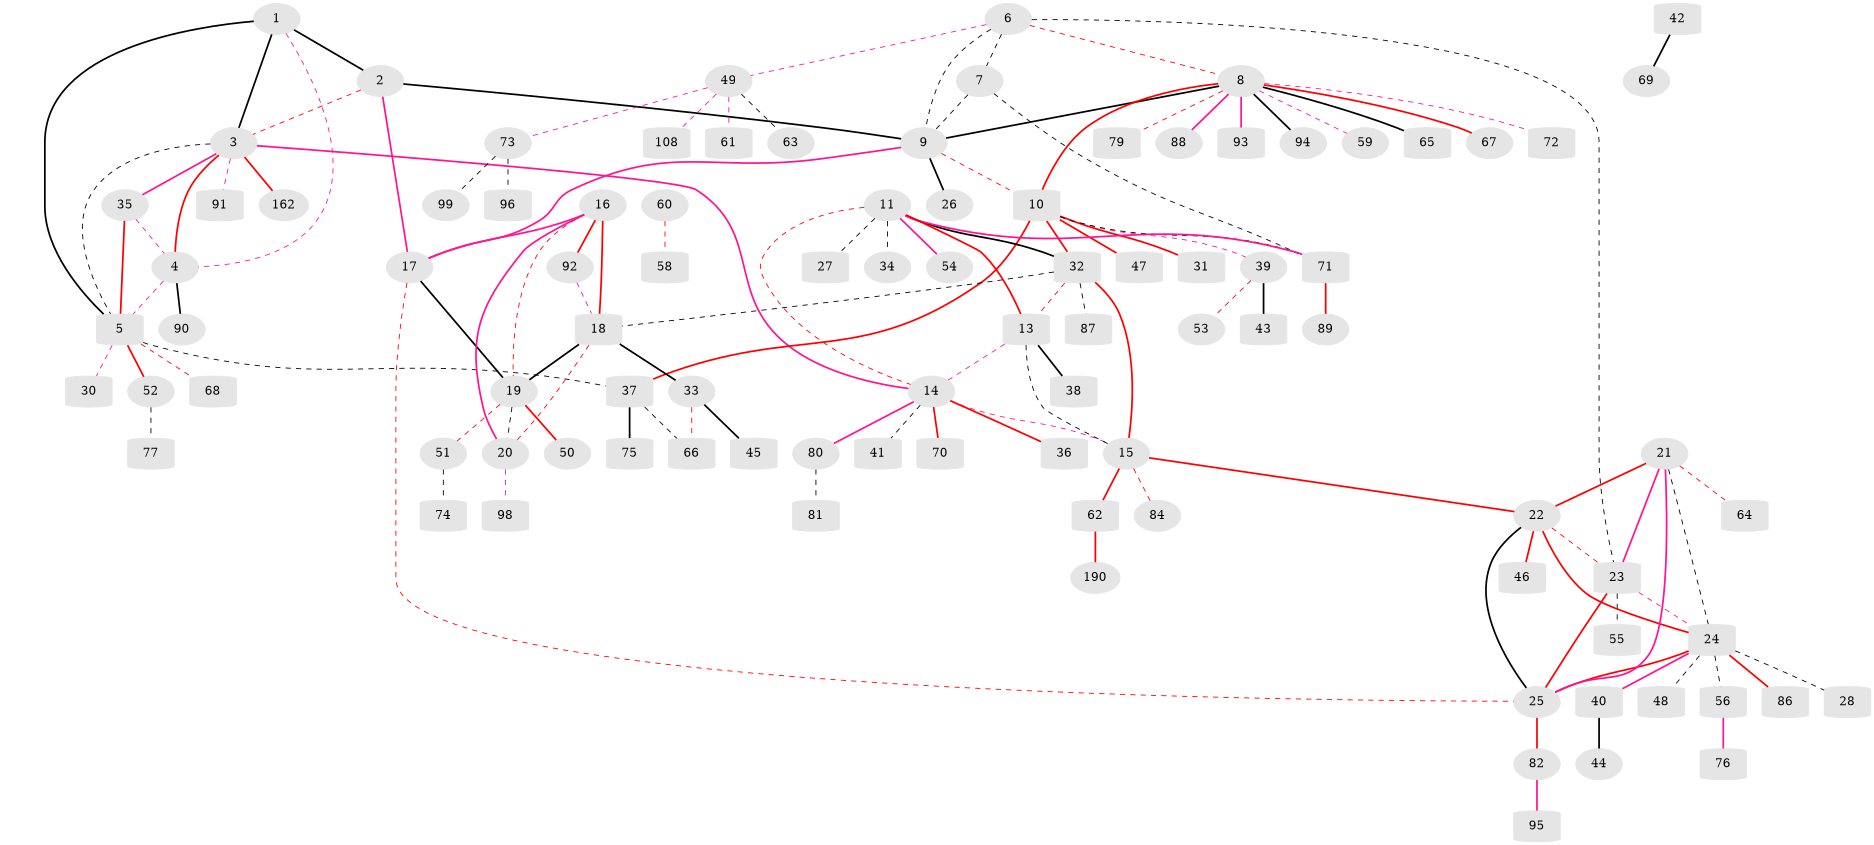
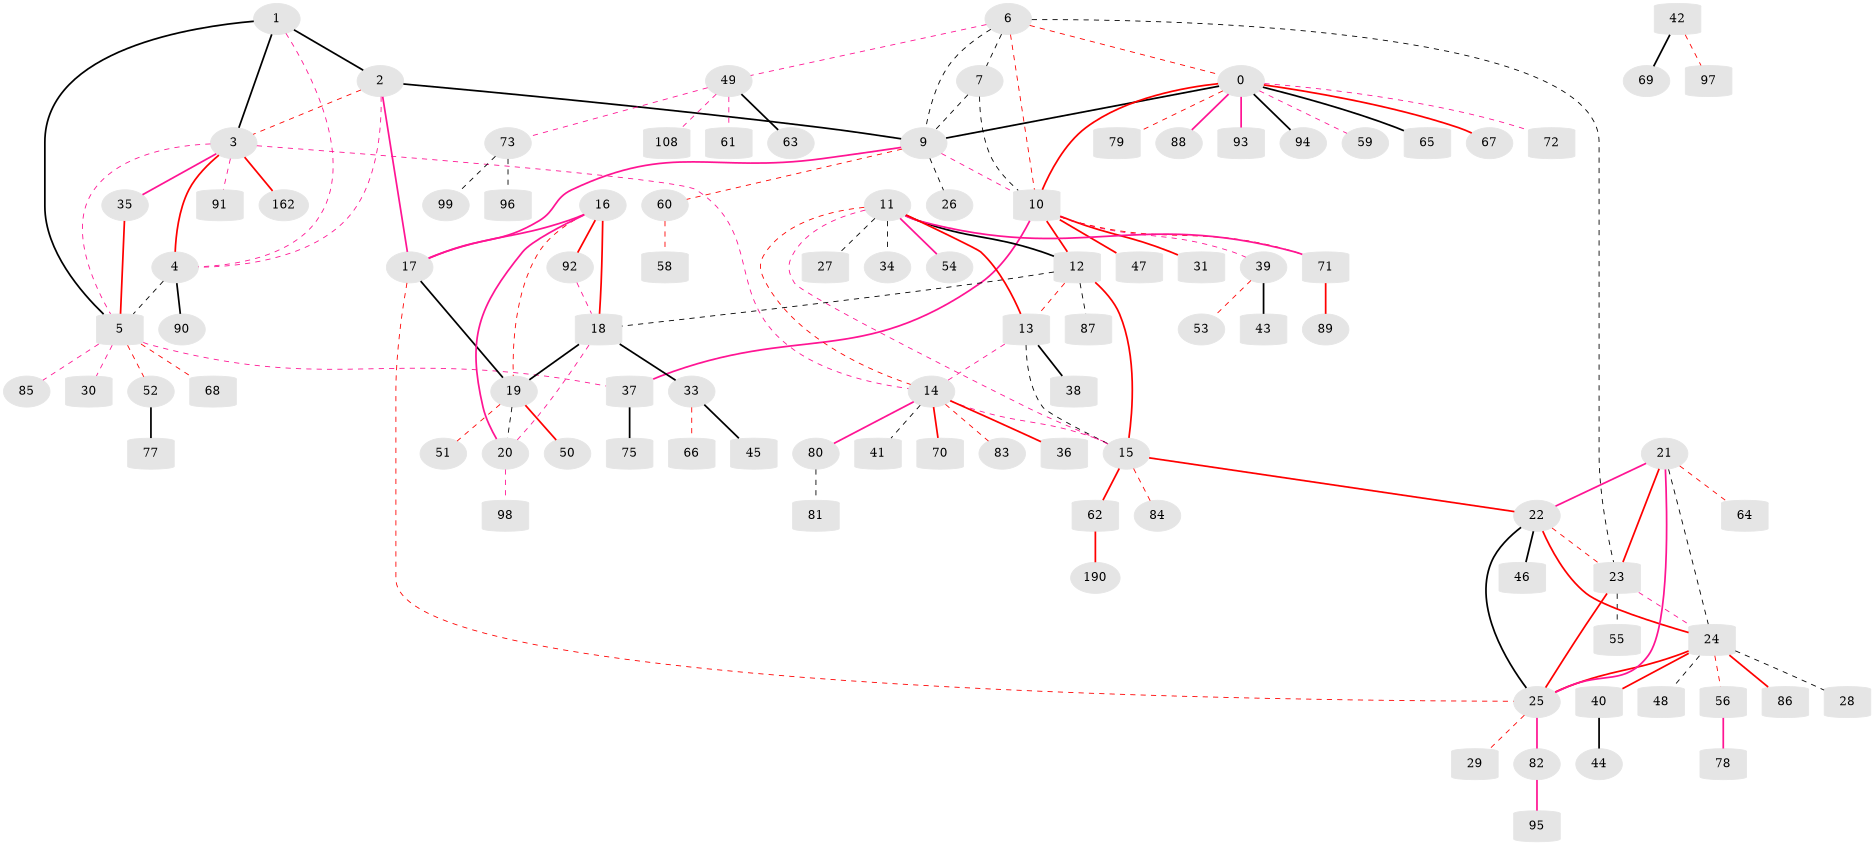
node "8": label "8" -> "0"
node "97": added
edge "49" -- "63": style dashed -> bold
edge "6" -- "10": added
edge "9" -- "10": color red -> deeppink
edge "9" -- "60": added
edge "9" -- "26": style bold -> dashed
edge "3" -- "14": style bold -> dashed
edge "7" -- "71": now "7" -- "10"
edge "3" -- "5": color black -> deeppink
edge "10" -- "71": color black -> red
edge "35" -- "4": now "2" -- "4"
node "32": label "32" -> "12"
edge "4" -- "5": color deeppink -> black
edge "10" -- "37": color red -> deeppink
edge "11" -- "15": added
edge "5" -- "52": style bold -> dashed
edge "5" -- "37": color black -> deeppink
node "85": added
edge "18" -- "20": color red -> deeppink
edge "52" -- "77": style dashed -> bold
edge "37" -- "66": removed
node "83": added
edge "21" -- "22": color red -> deeppink
edge "21" -- "23": color deeppink -> red
node "74": removed
edge "22" -- "46": color red -> black
edge "24" -- "40": color deeppink -> red
edge "24" -- "56": color black -> red
edge "25" -- "82": color red -> deeppink
node "29": added
node "76": label "76" -> "78"
